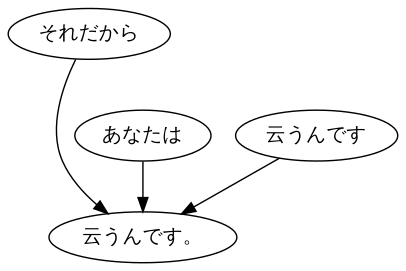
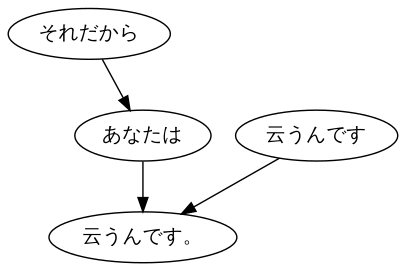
edge "それだから" -> "云うんです。": now "それだから" -> "あなたは"
